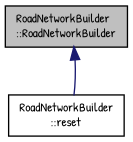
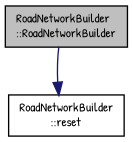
edge "RoadNetworkBuilder ::reset" -> "RoadNetworkBuilder ::RoadNetworkBuilder": reversed
